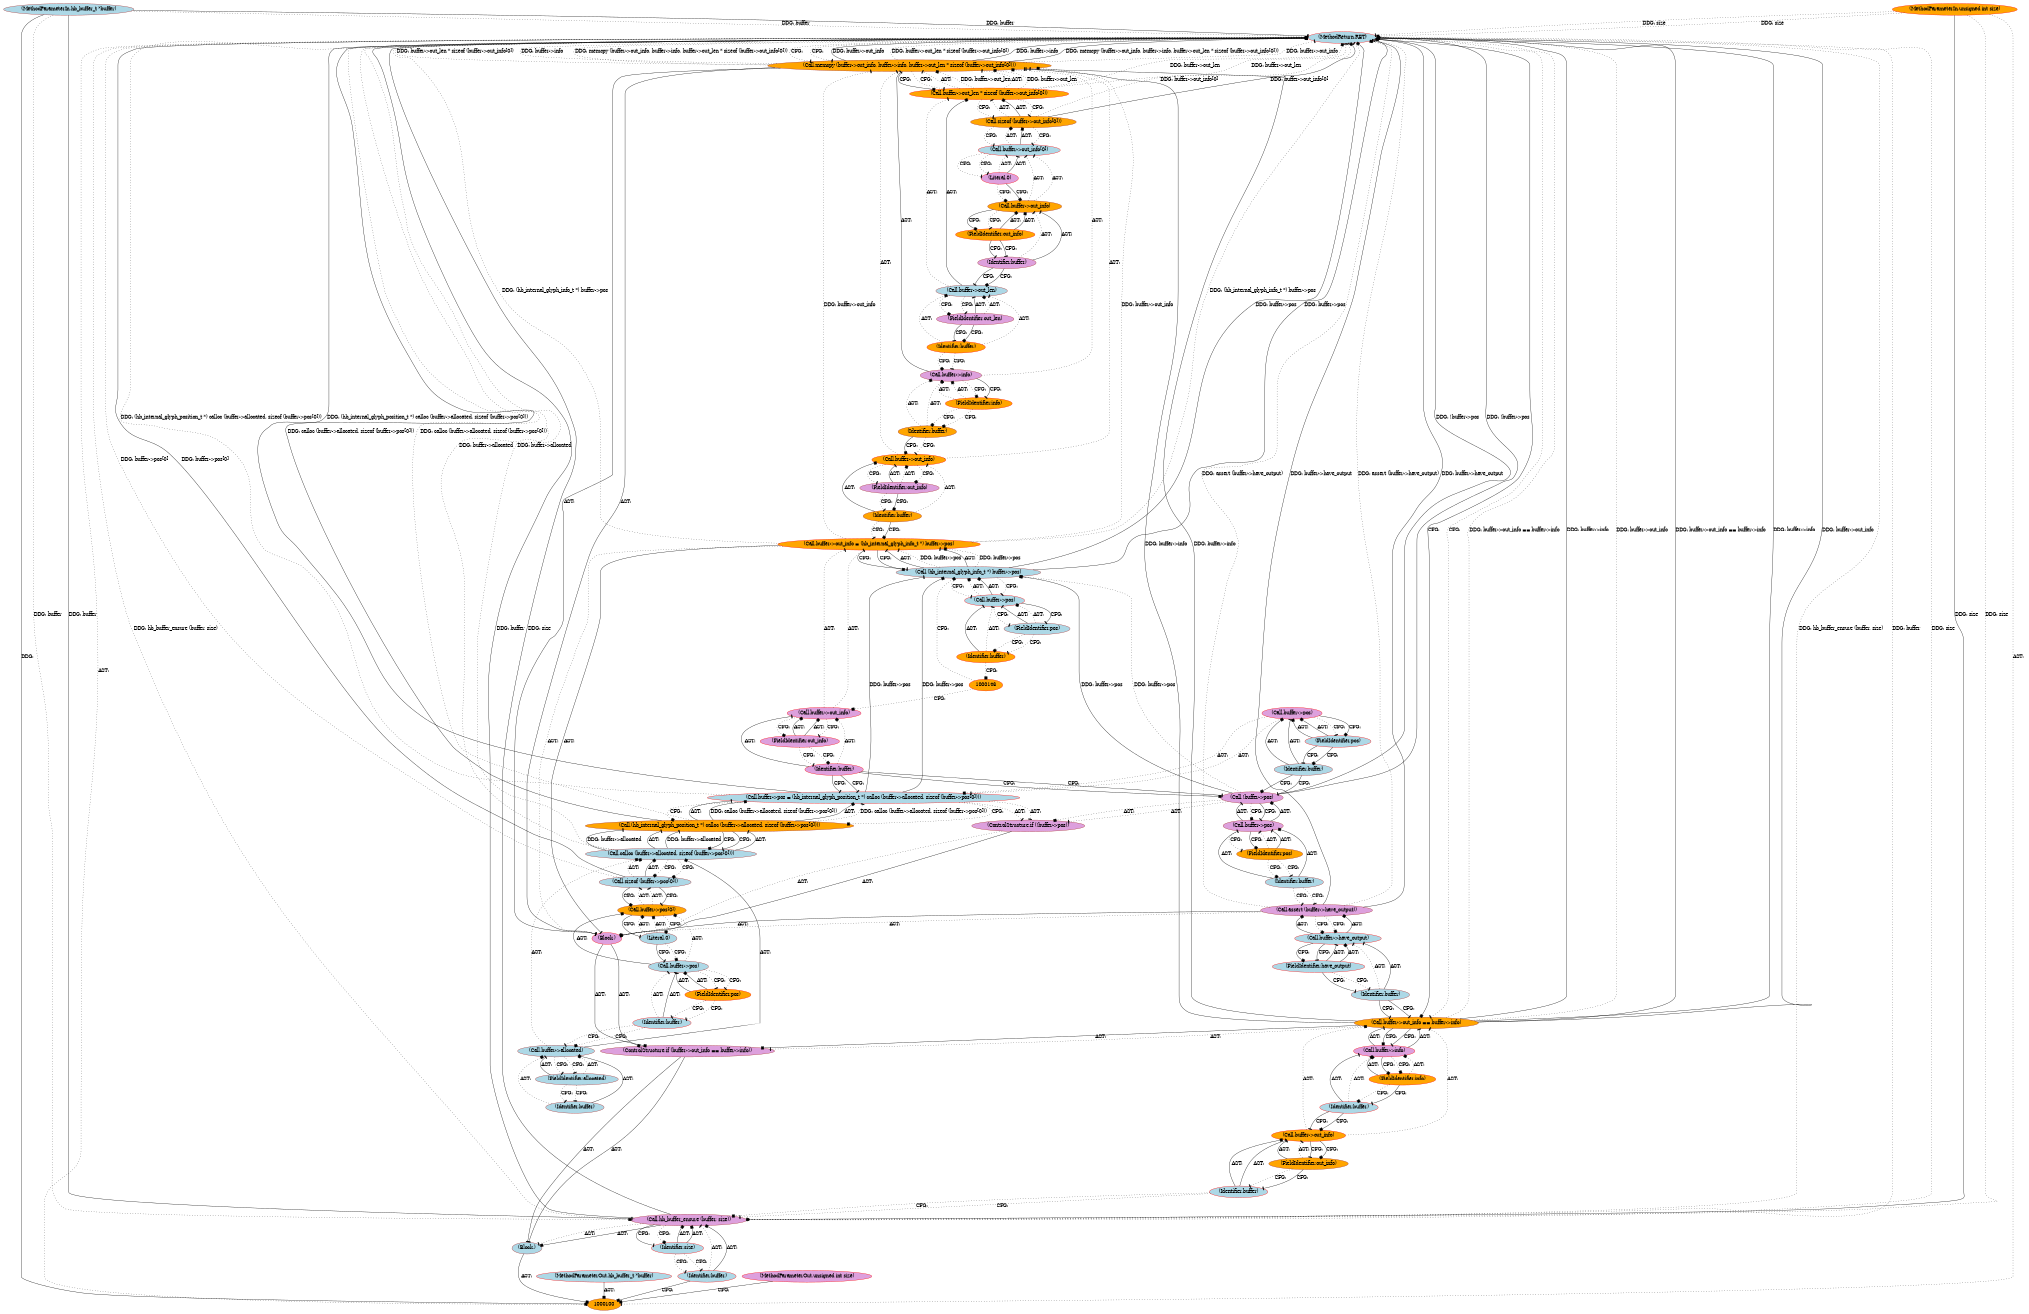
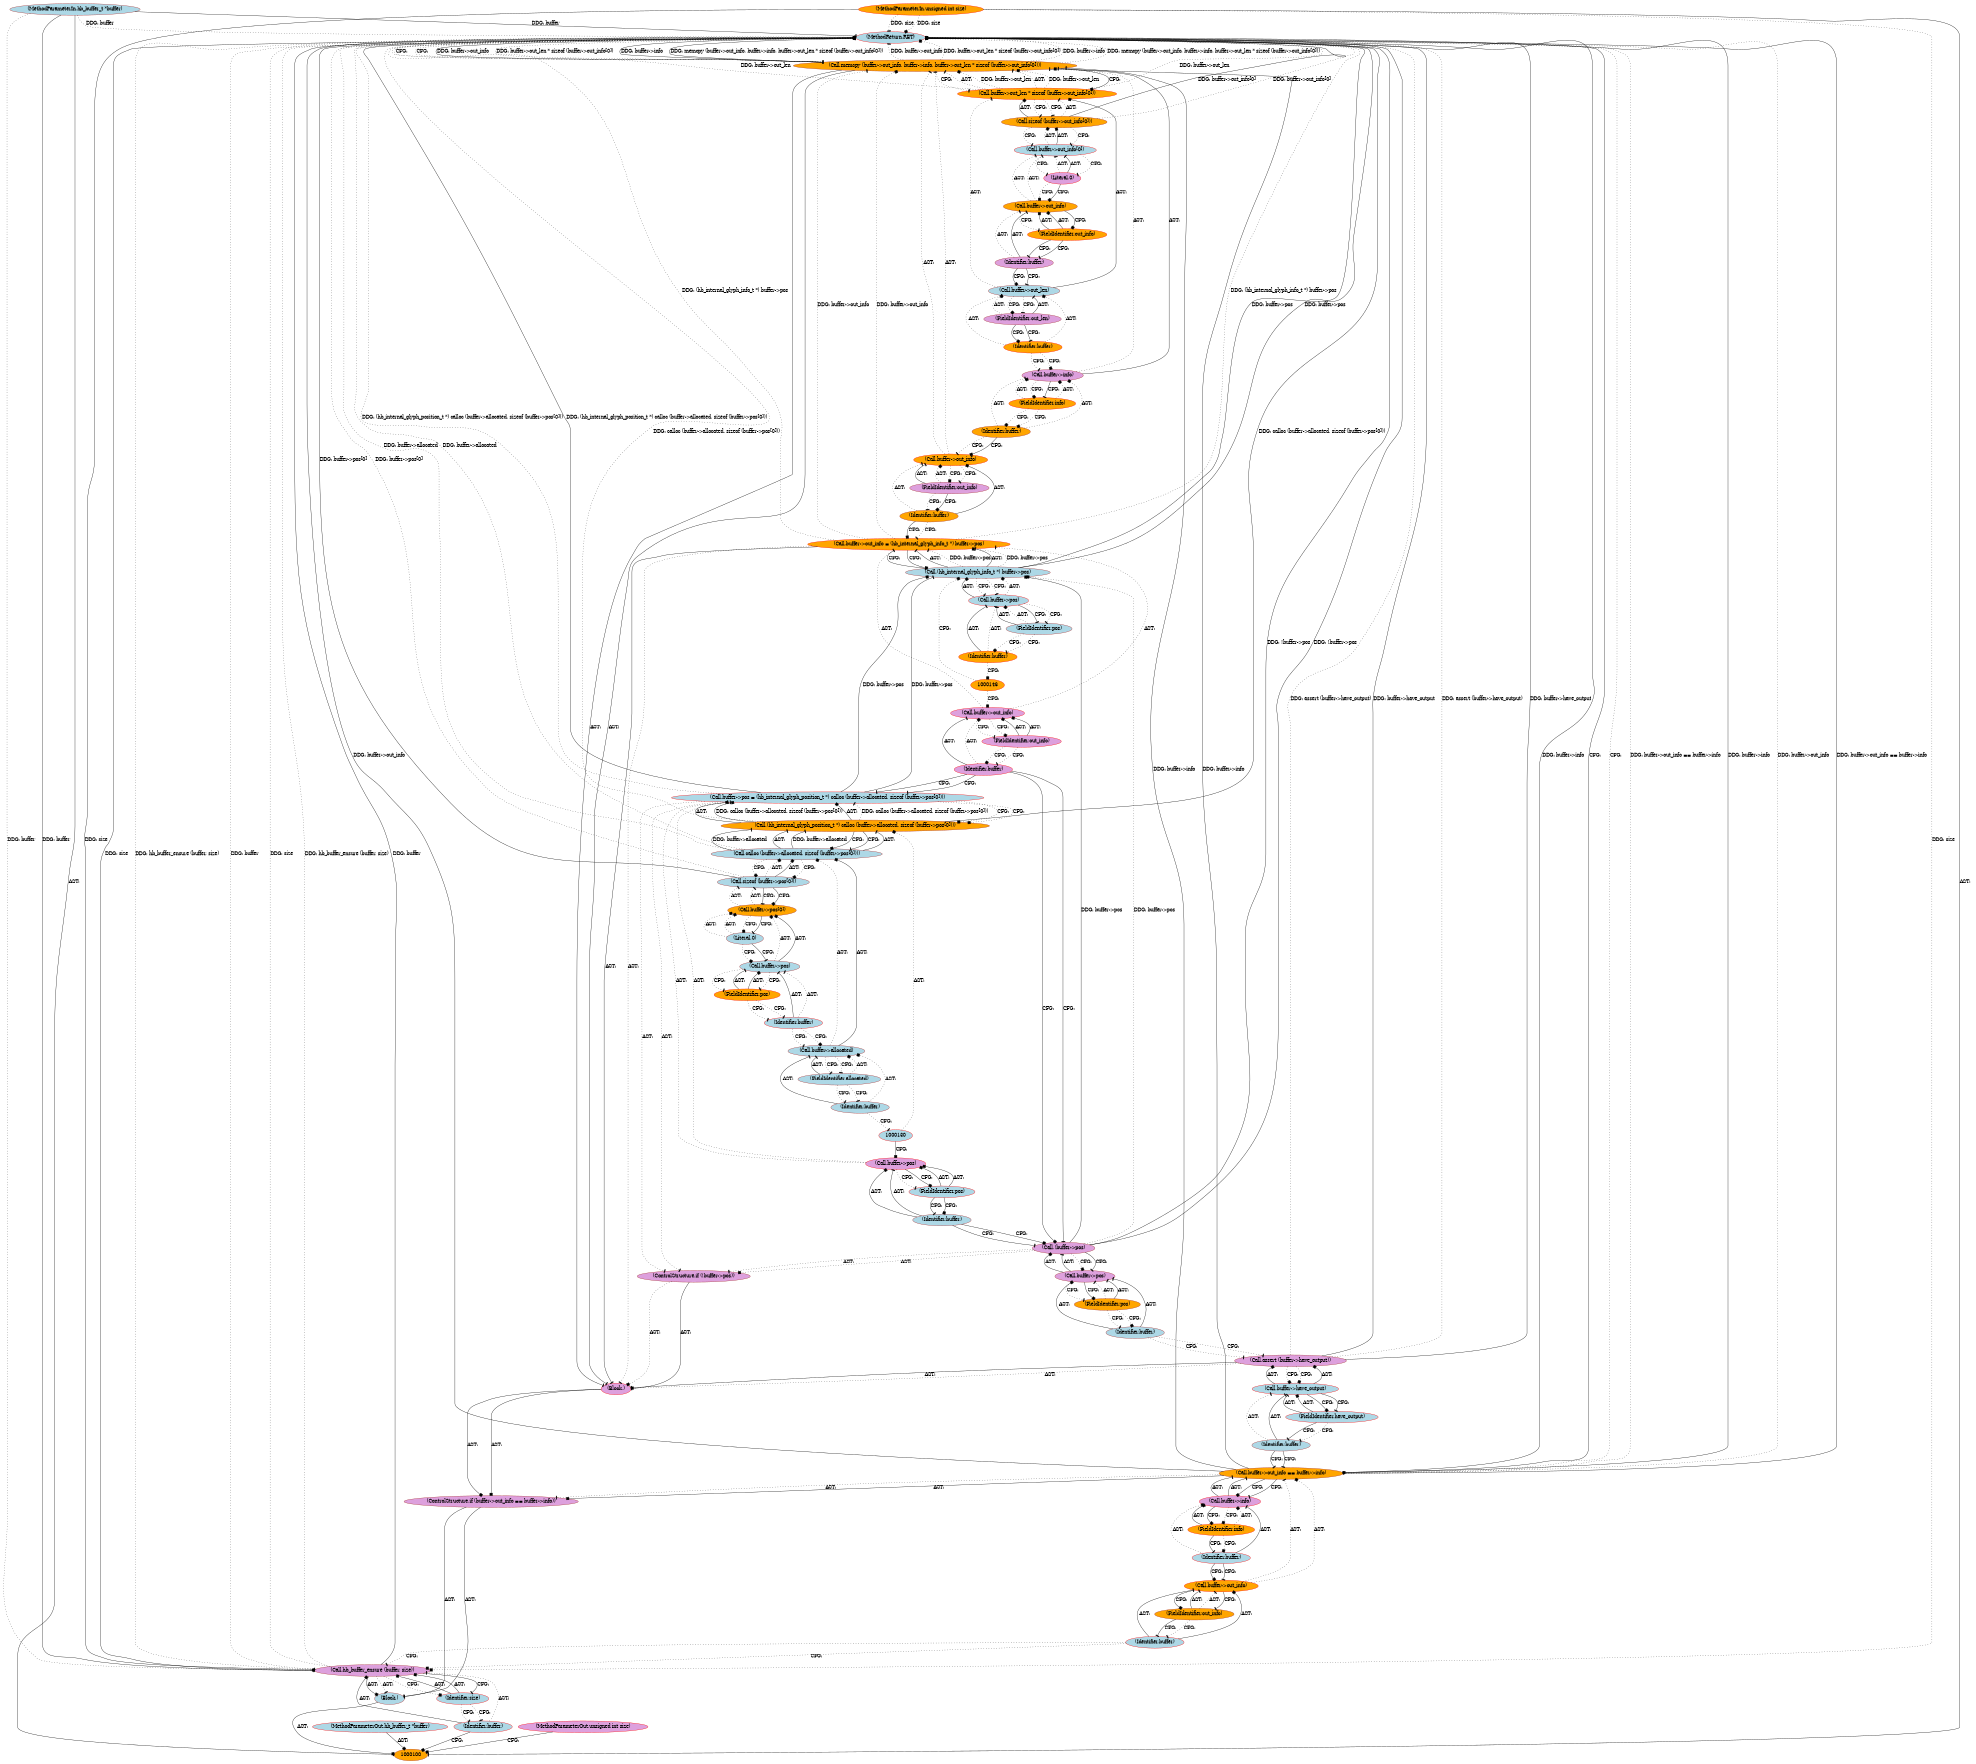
edge "(MethodReturn,RET)" -> "1000100": removed, label "AST:"
edge "(MethodParameterIn,hb_buffer_t *buffer)" -> "1000100": label "DDG: " -> "AST: "
node "1000130": added
edge "(MethodParameterIn,unsigned int size)" -> "1000100": style dotted -> solid
